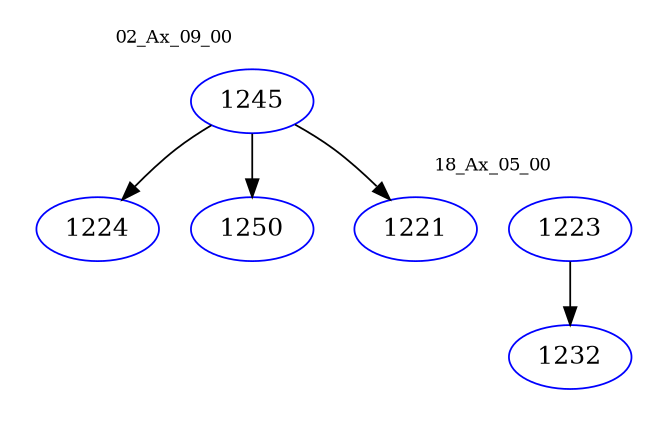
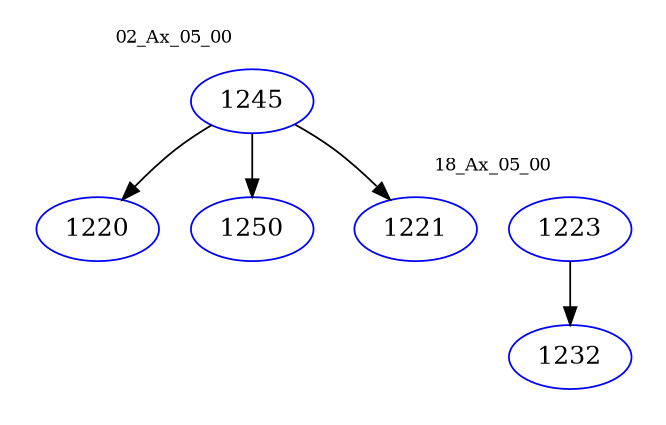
cluster "02_Ax_09_00": label "02_Ax_09_00" -> "02_Ax_05_00"
node "1224": label "1224" -> "1220"
